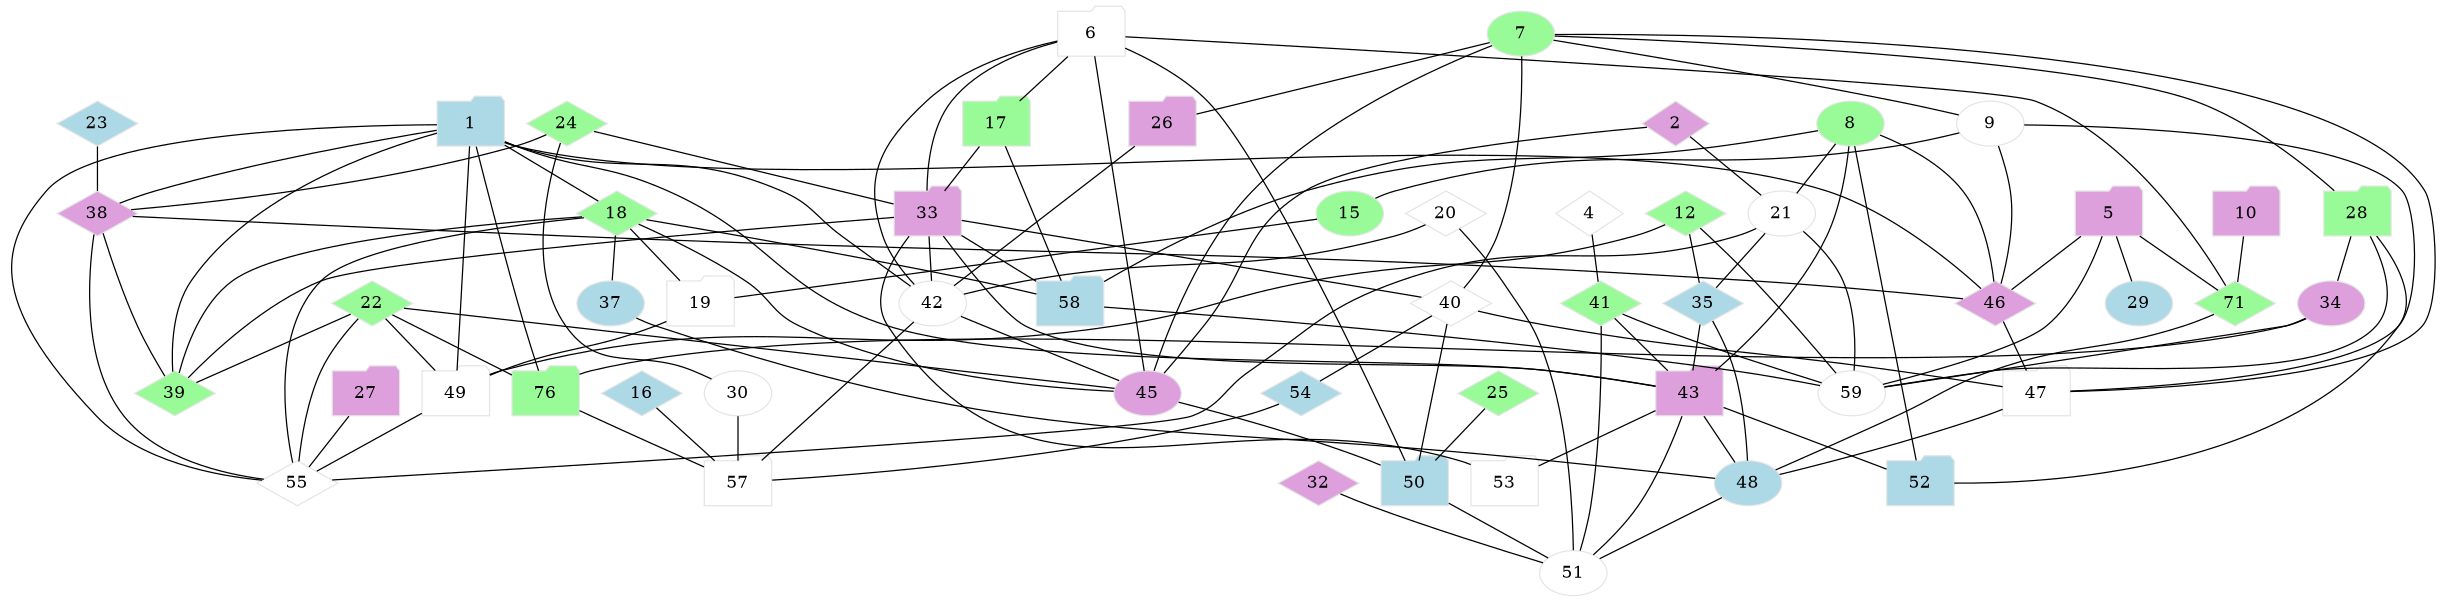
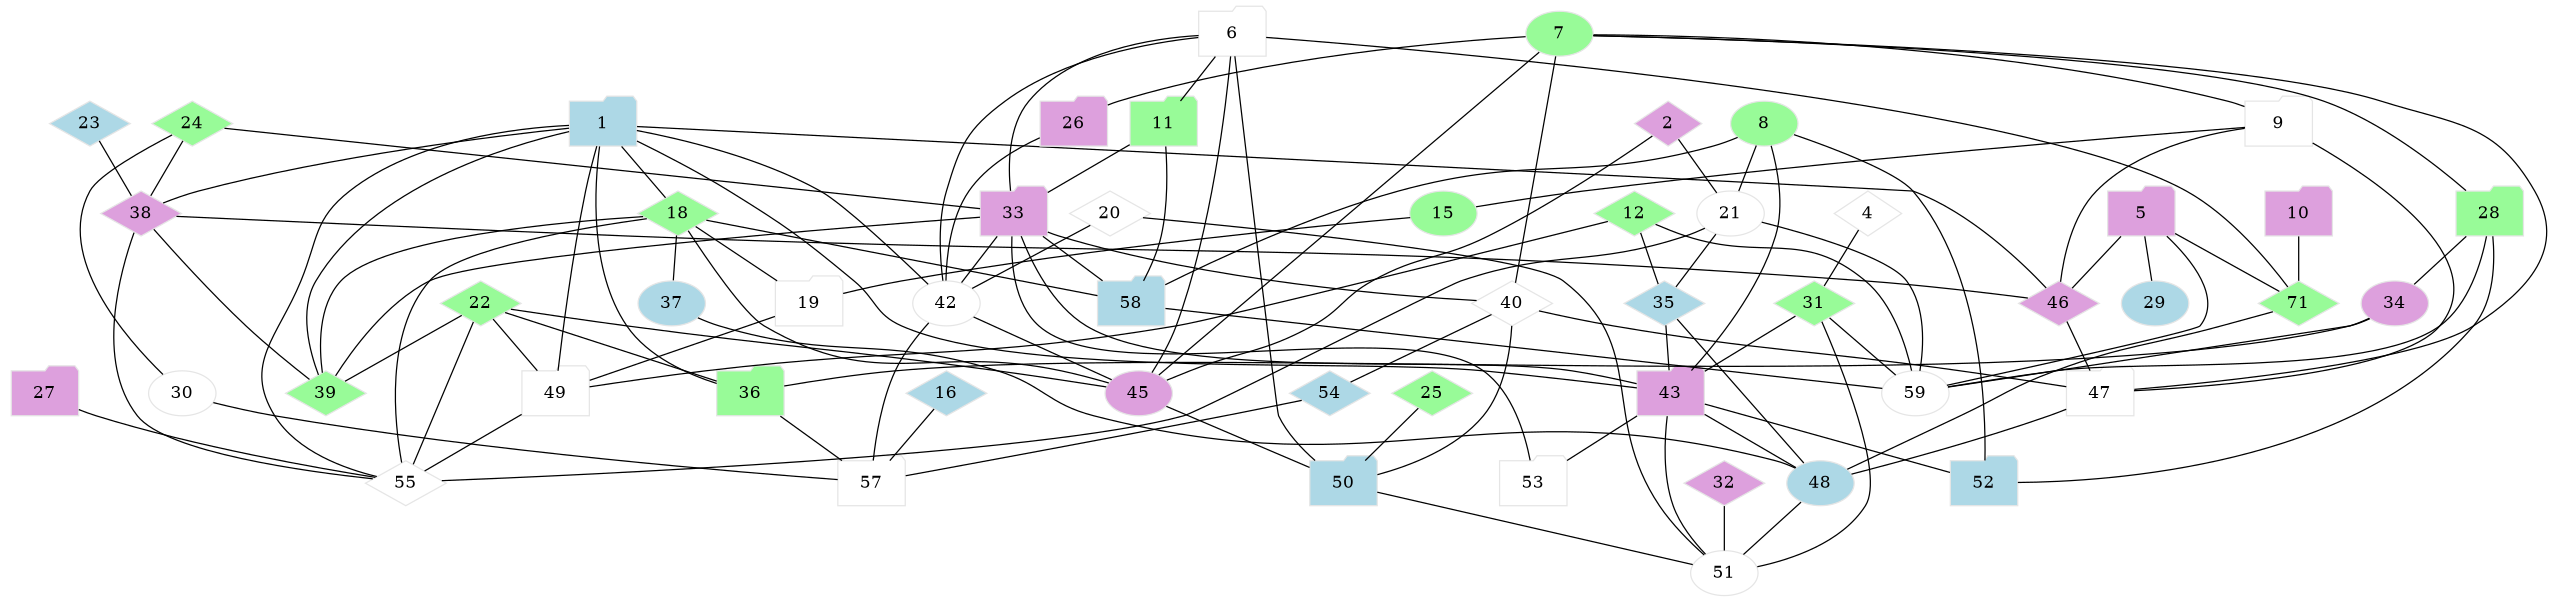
node "17": label "17" -> "11"
node "9": shape ellipse -> folder
edge "8" -- "46": removed
node "41": label "41" -> "31"
node "76": label "76" -> "36"
